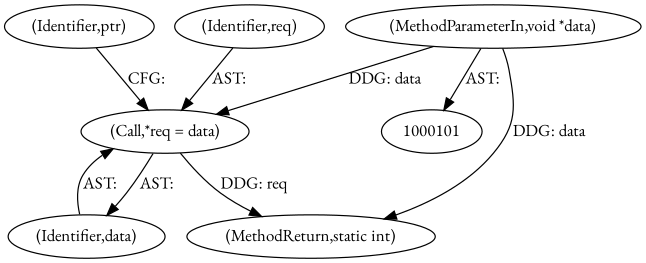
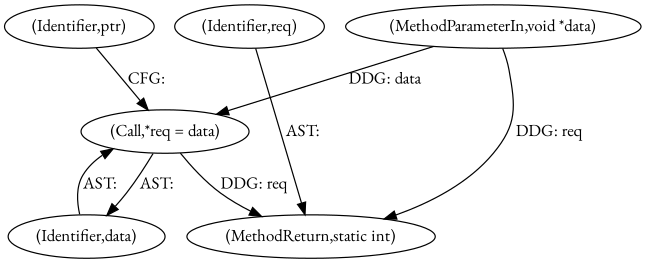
edge "(Identifier,req)" -> "(Call,*req = data)": now "(Identifier,req)" -> "(MethodReturn,static int)"
node "1000101": removed
edge "(MethodParameterIn,void *data)" -> "(MethodReturn,static int)": label "DDG: data" -> "DDG: req"
